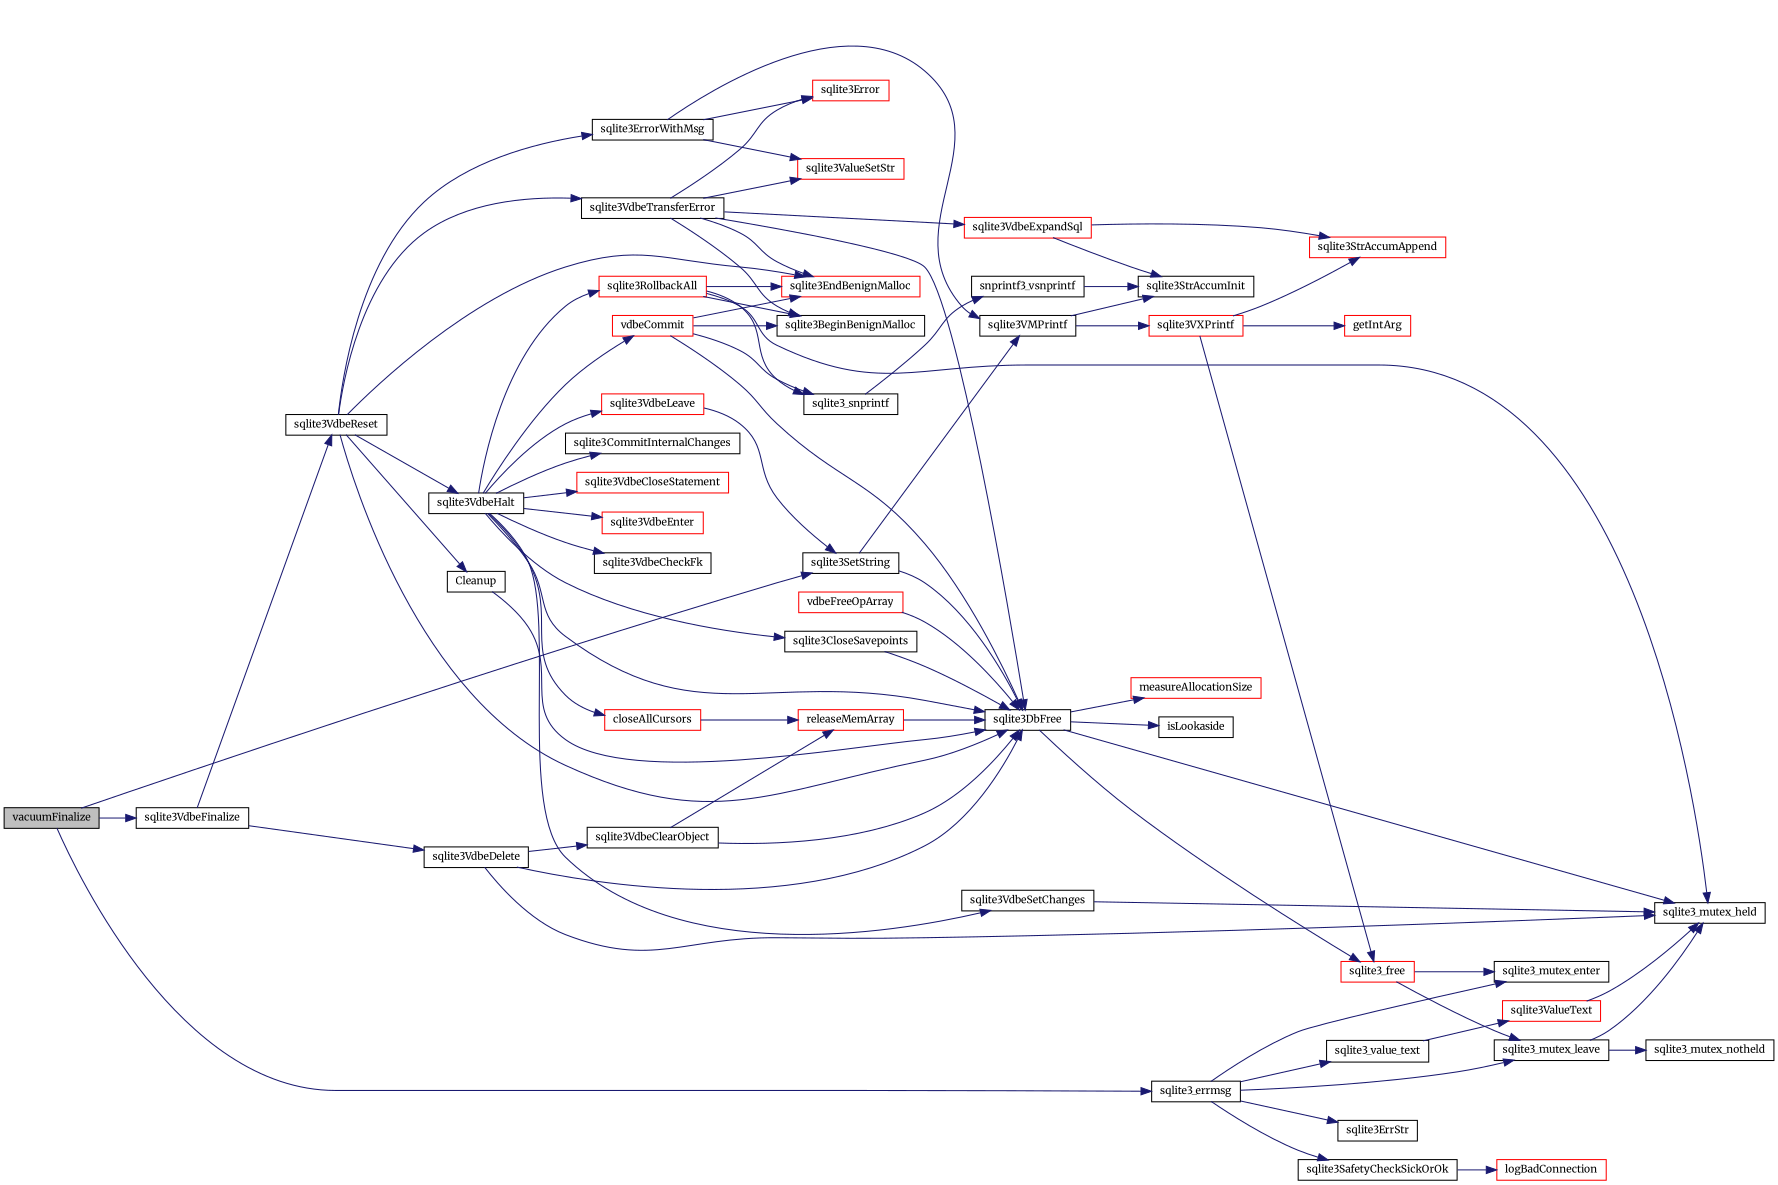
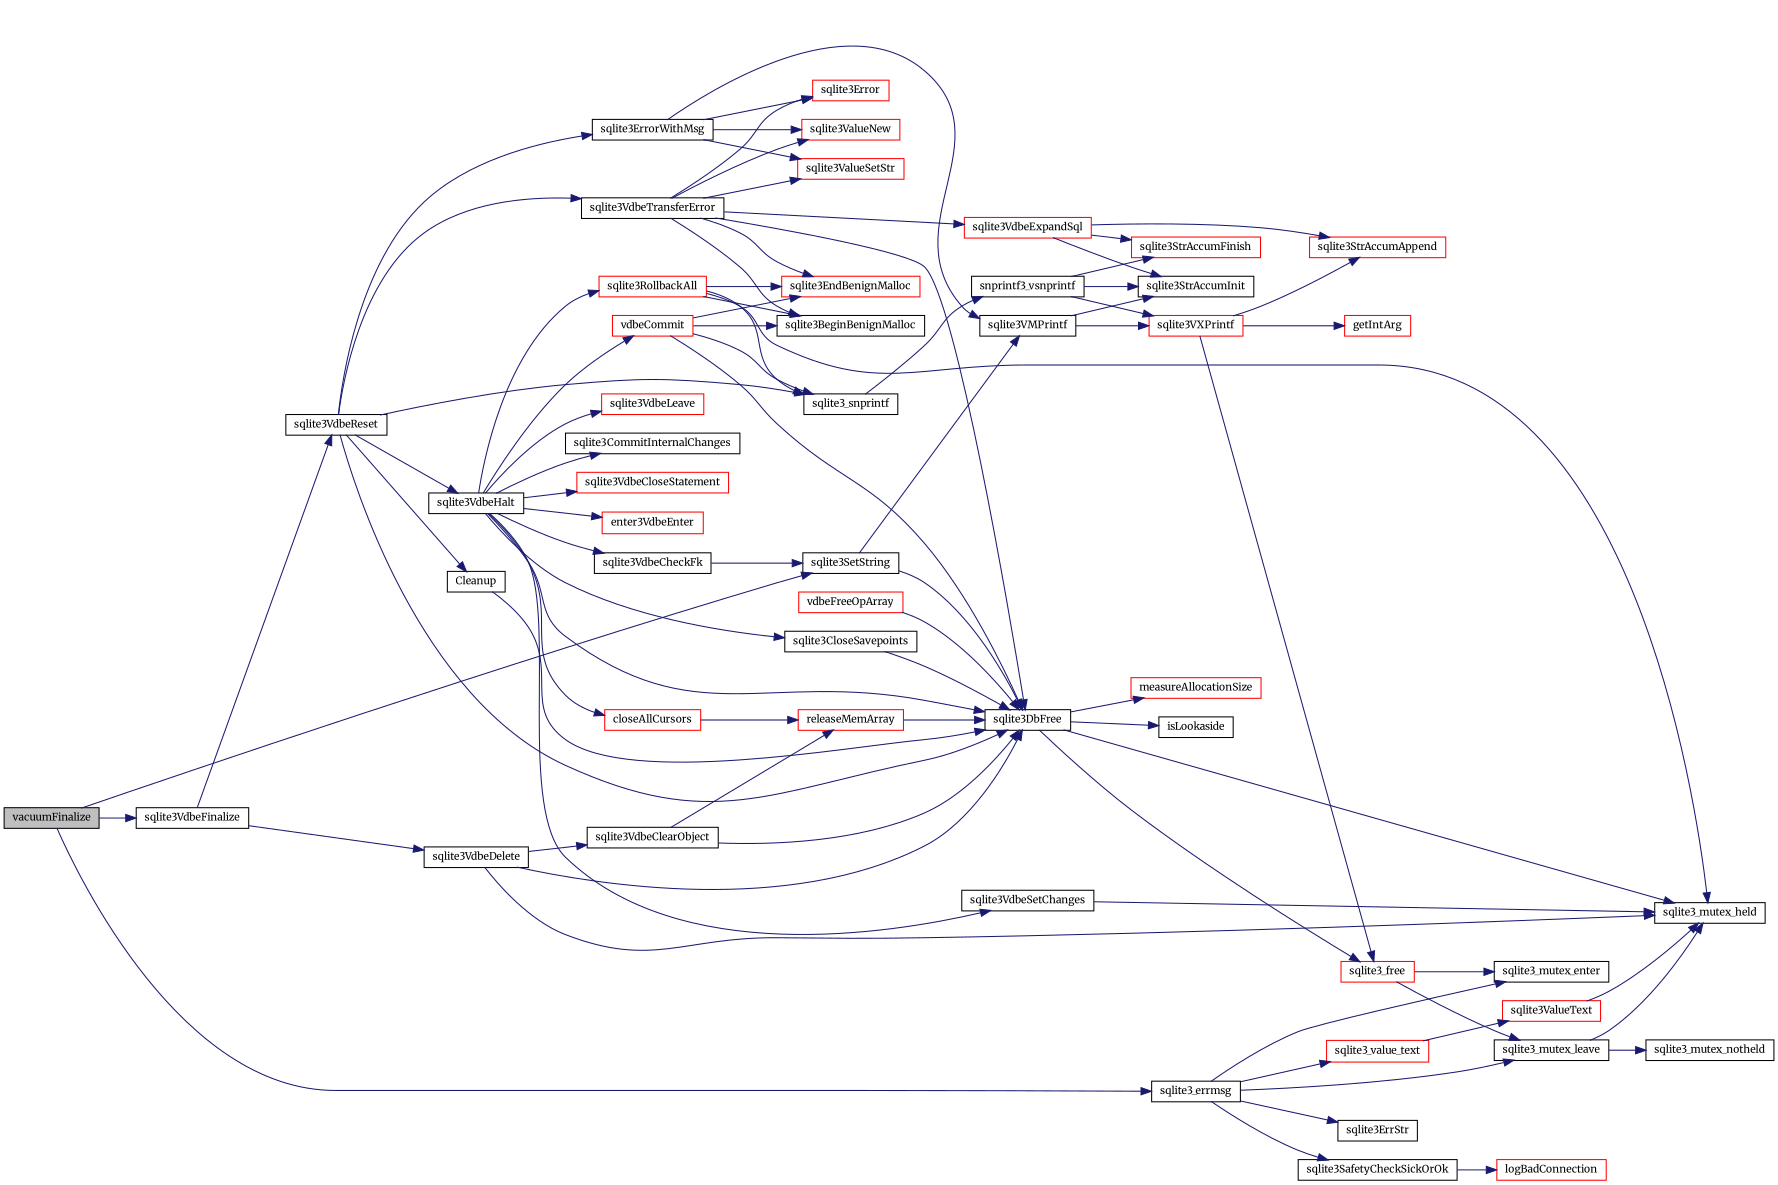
node "sqlite3ValueNew": added
node "sqlite3StrAccumFinish": added
edge "sqlite3VdbeReset" -> "sqlite3EndBenignMalloc": now "sqlite3VdbeReset" -> "sqlite3_snprintf"
edge "snprintf3_vsnprintf" -> "sqlite3VXPrintf": added
edge "sqlite3VdbeLeave" -> "sqlite3SetString": now "sqlite3VdbeCheckFk" -> "sqlite3SetString"
node "sqlite3VdbeEnter": label "sqlite3VdbeEnter" -> "enter3VdbeEnter"
node "sqlite3_value_text": color black -> red
